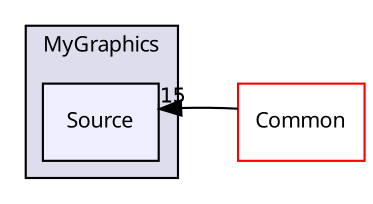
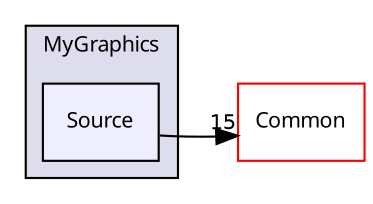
edge "Common" -> "Source": reversed
